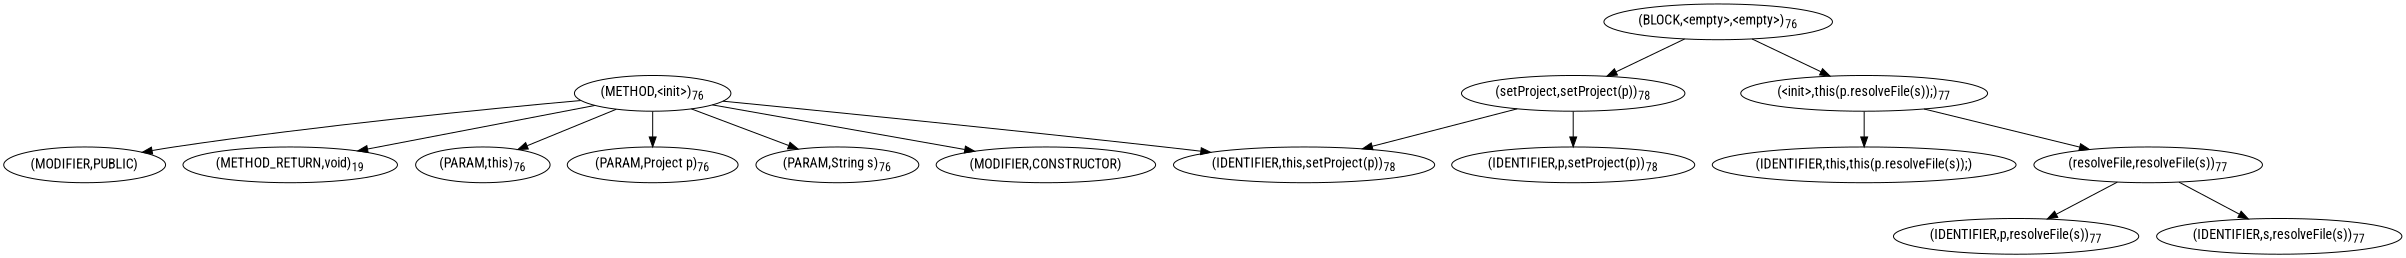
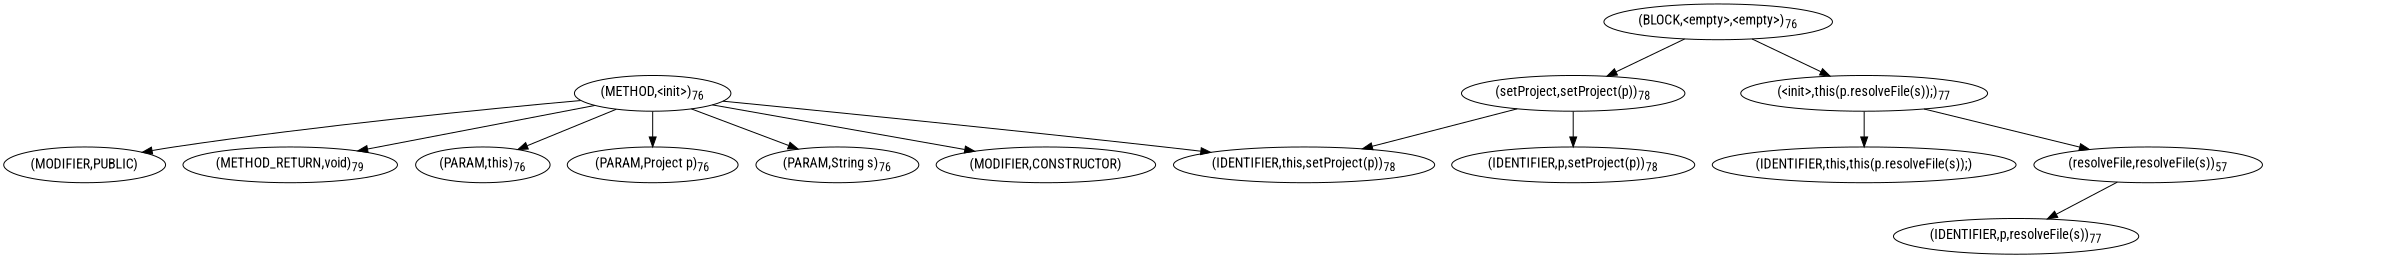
node "(METHOD_RETURN,void)": text "19" -> "79"
node "(resolveFile,resolveFile(s))": text "77" -> "57"
node "(IDENTIFIER,s,resolveFile(s))": removed
